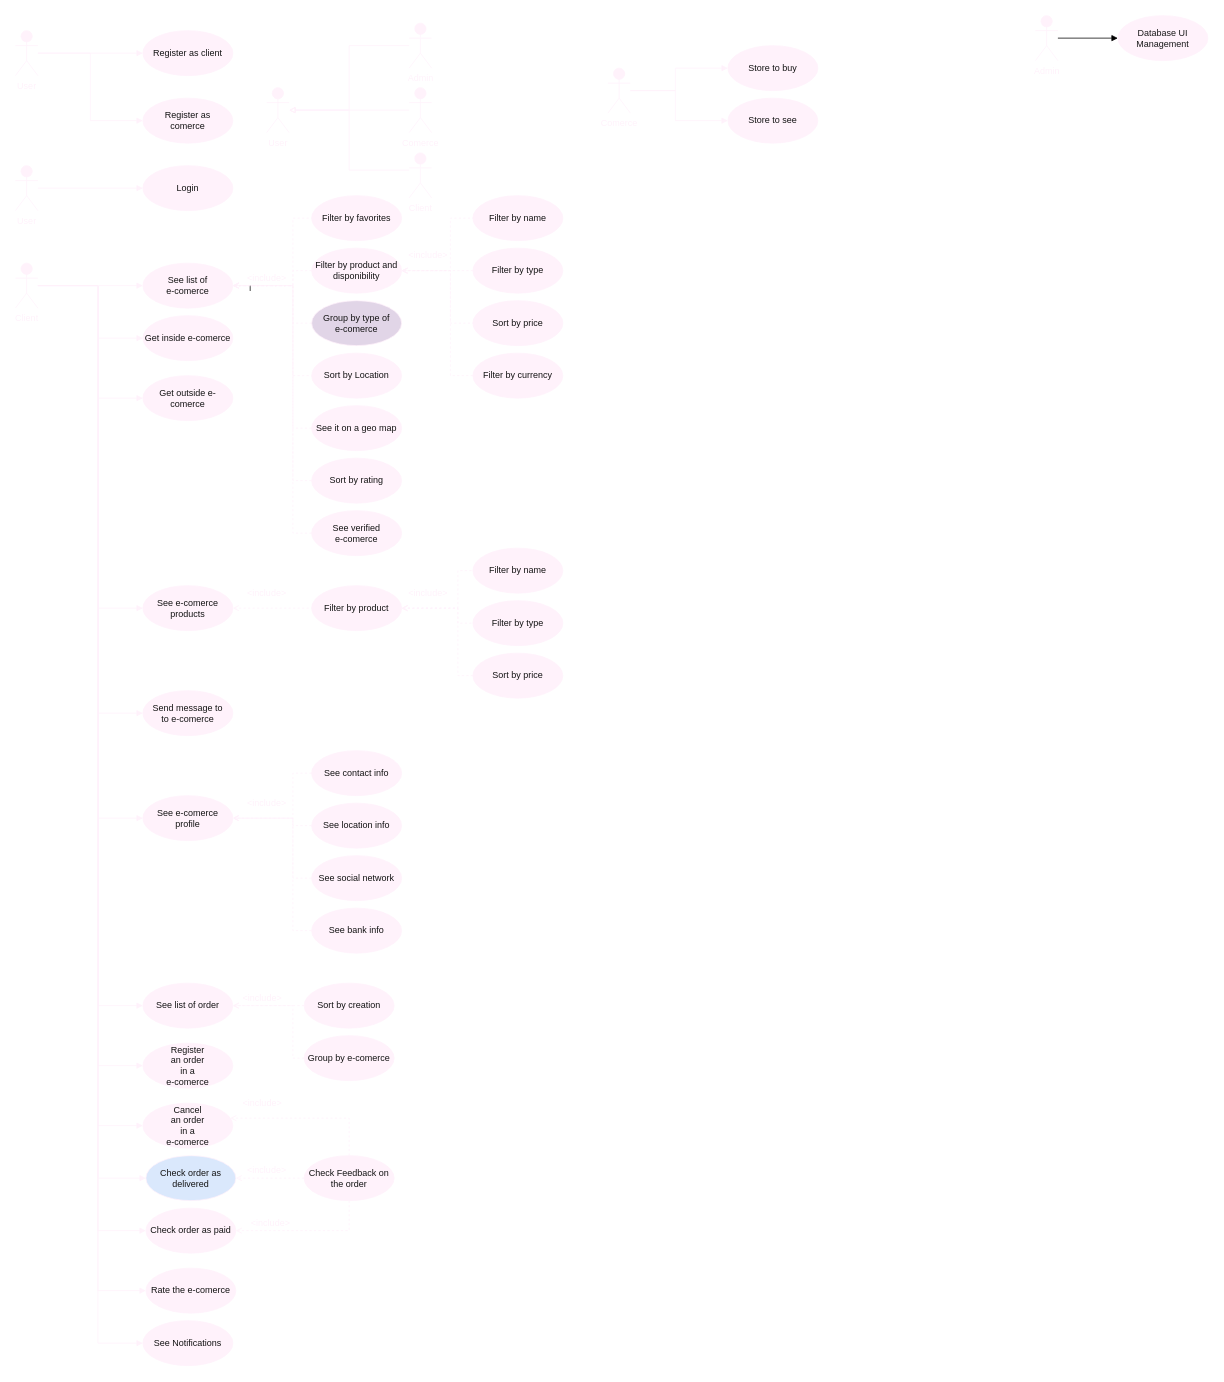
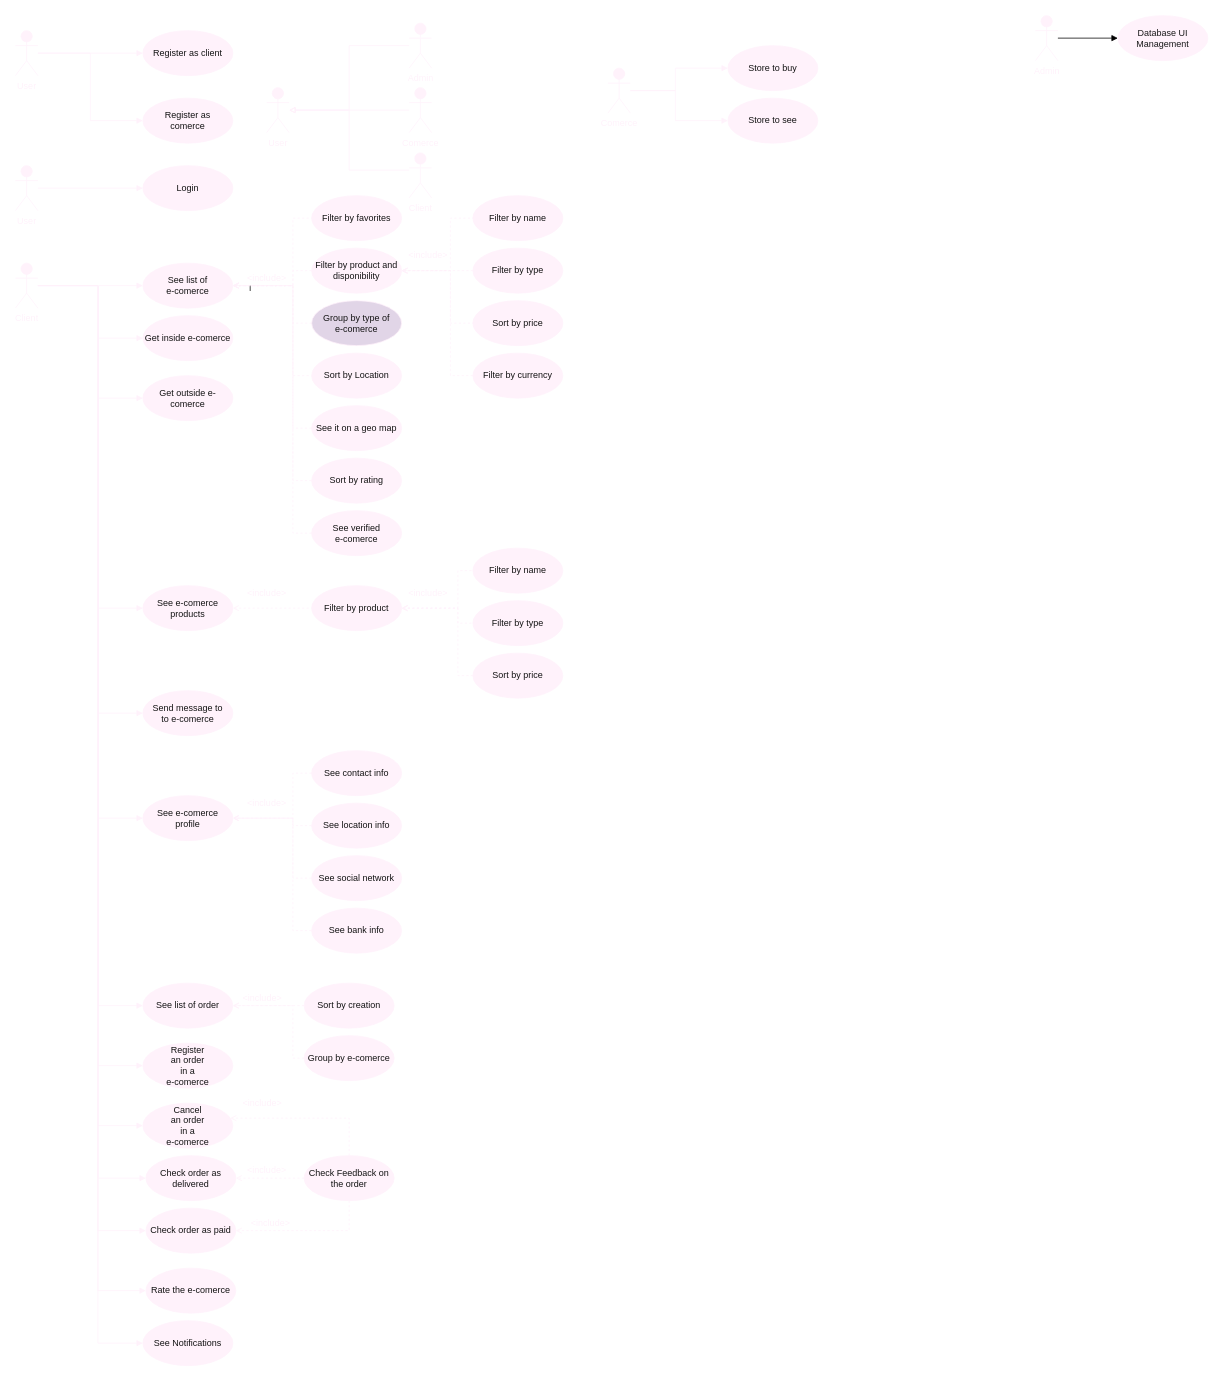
node "Check order as delivered": fillcolor #dae8fc -> #fff2fb
